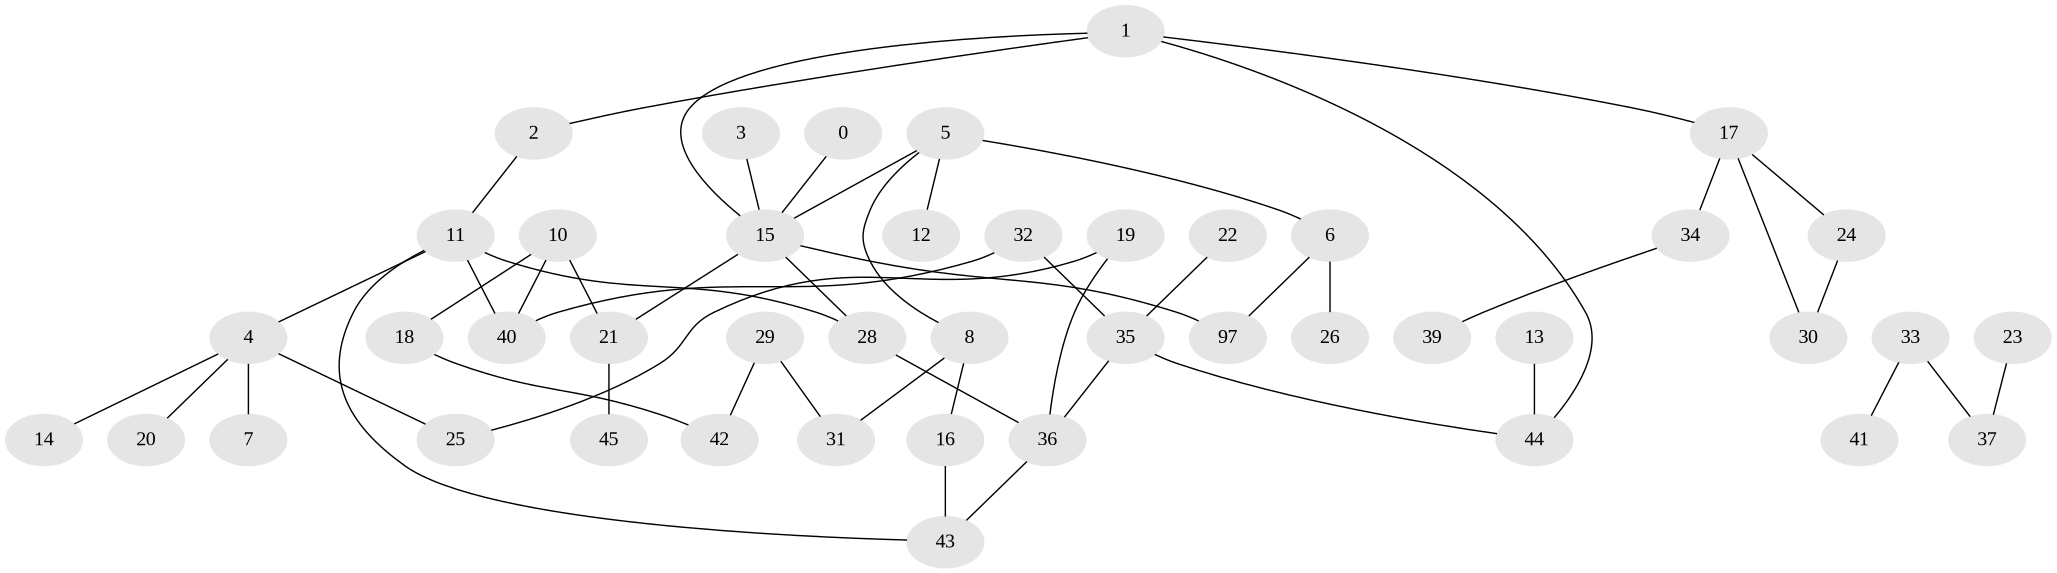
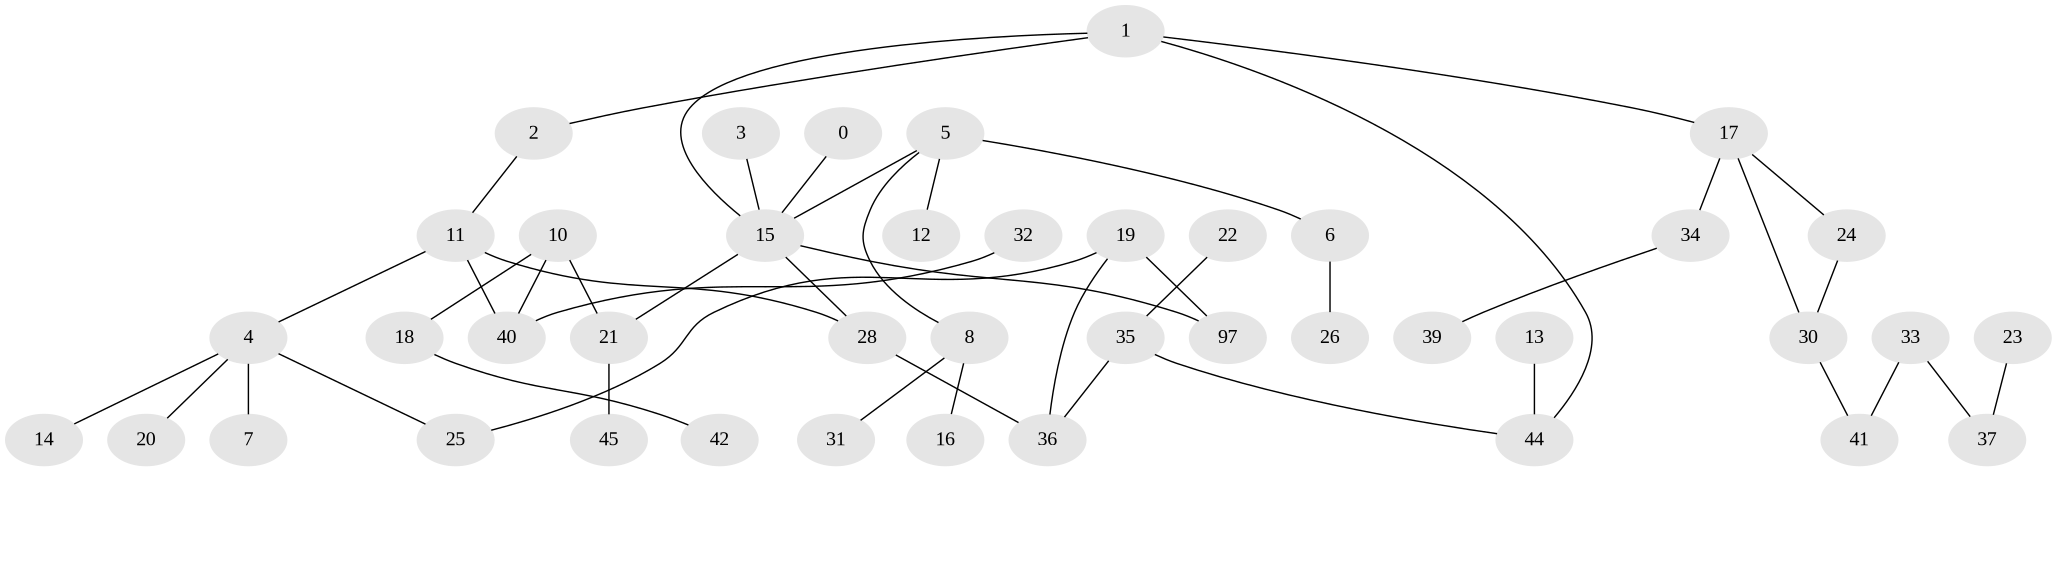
edge "32" -- "35": removed
edge "6" -- "97": now "19" -- "97"
node "29": removed
edge "30" -- "41": added
node "43": removed
